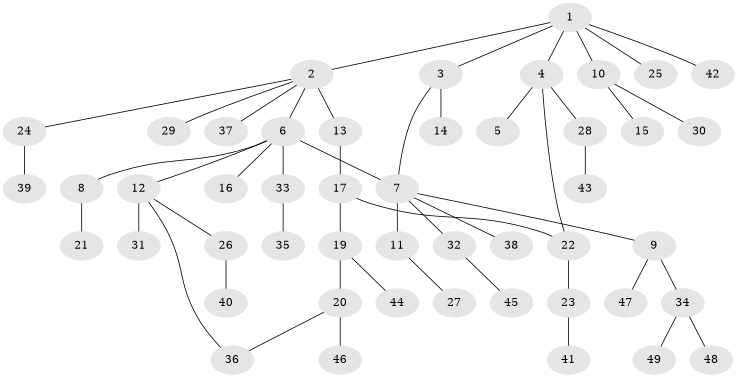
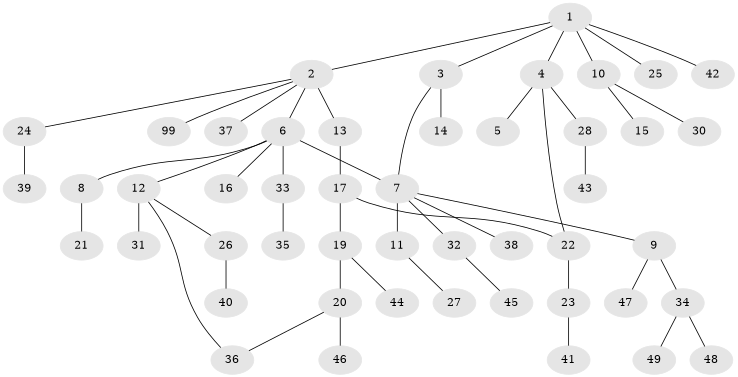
node "29": label "29" -> "99"
